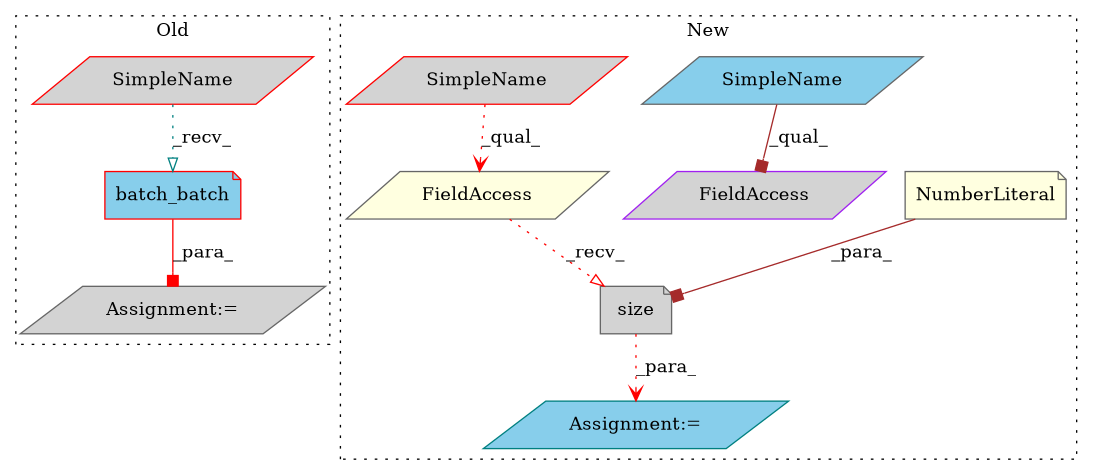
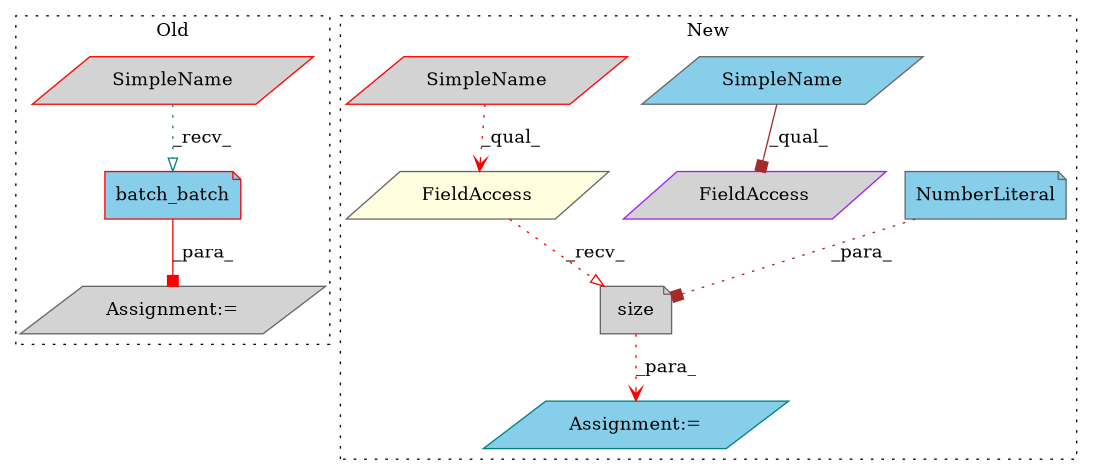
node "NumberLiteral": fillcolor lightyellow -> skyblue
edge "NumberLiteral" -> "size": style solid -> dotted
